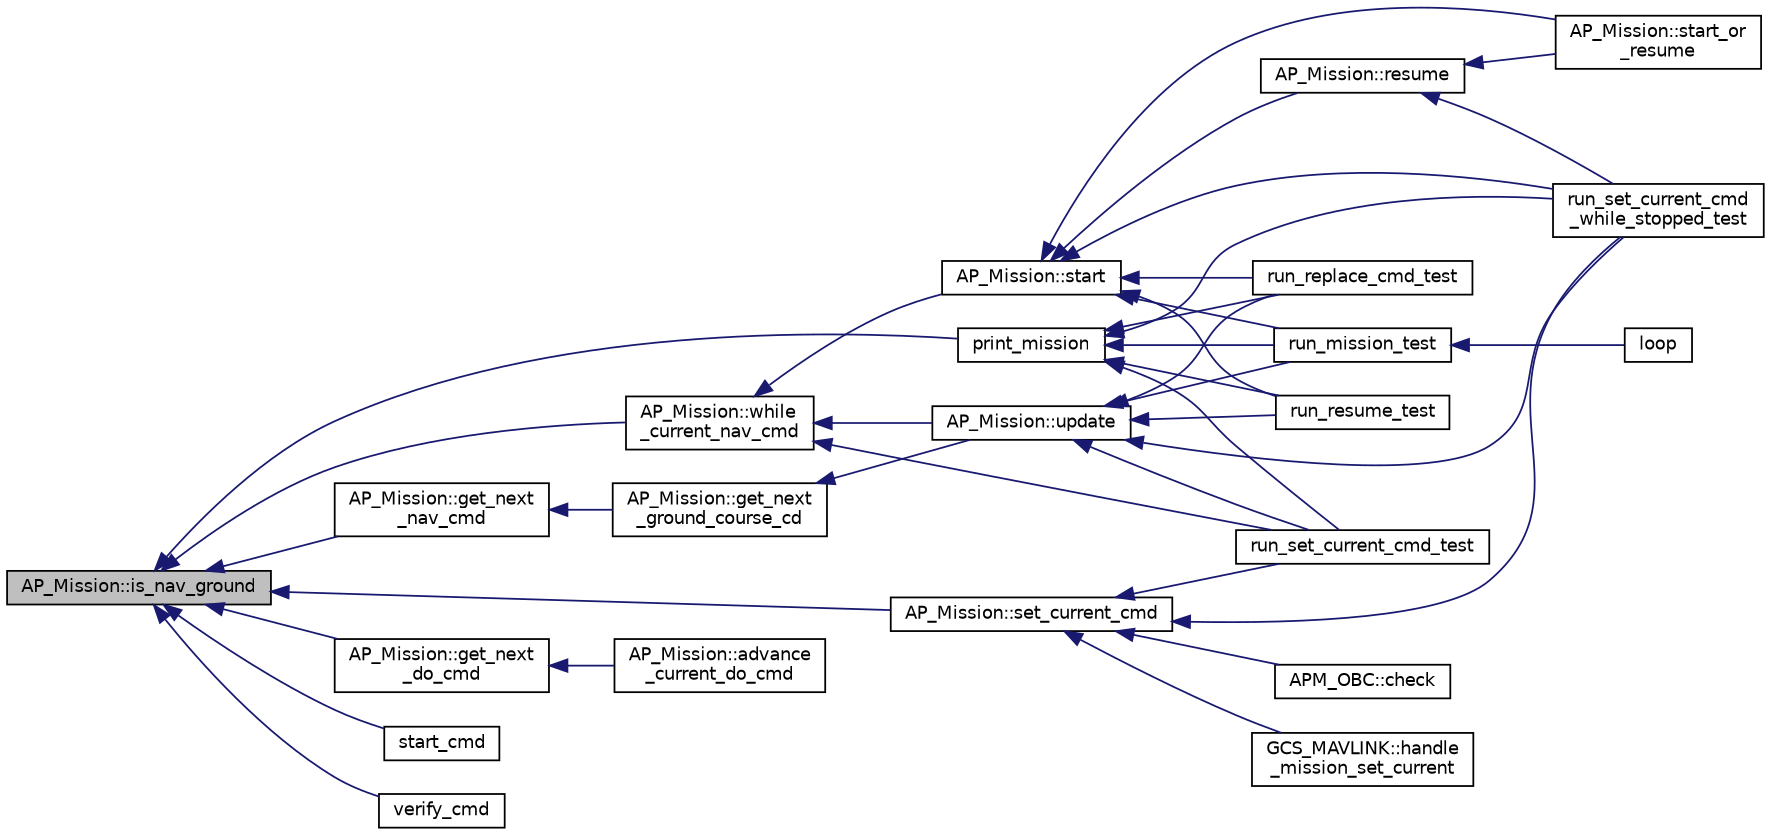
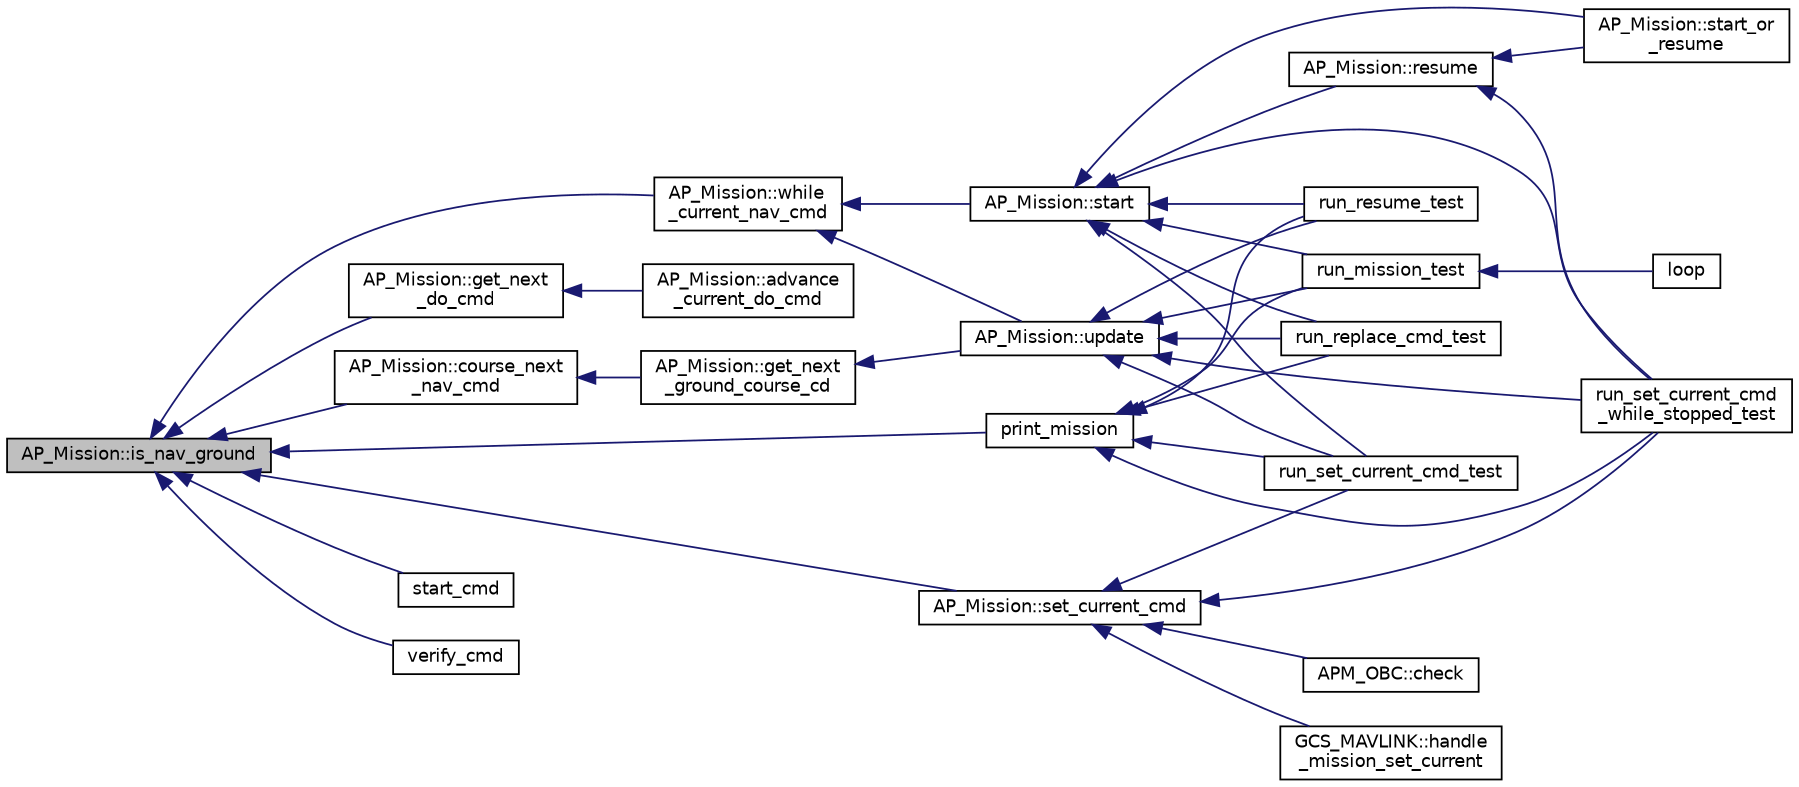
edge "run_set_current_cmd_test" -> "AP_Mission::while _current_nav_cmd": now "run_set_current_cmd_test" -> "AP_Mission::start"
node "AP_Mission::get_next _nav_cmd": label "AP_Mission::get_next _nav_cmd" -> "AP_Mission::course_next _nav_cmd"
